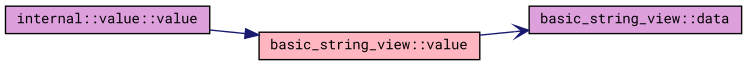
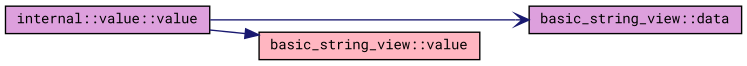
edge "basic_string_view::value" -> "basic_string_view::data": now "internal::value::value" -> "basic_string_view::data"
